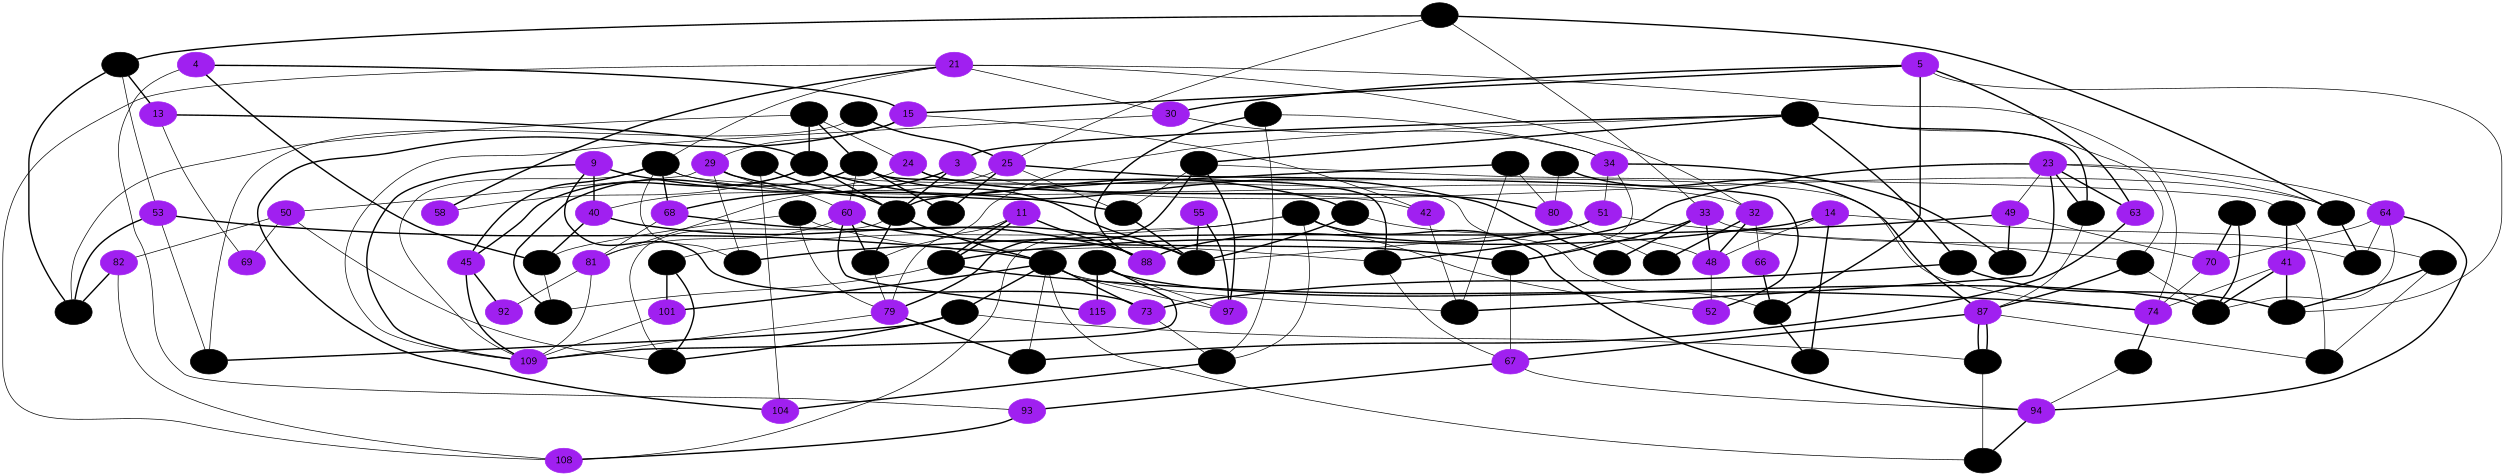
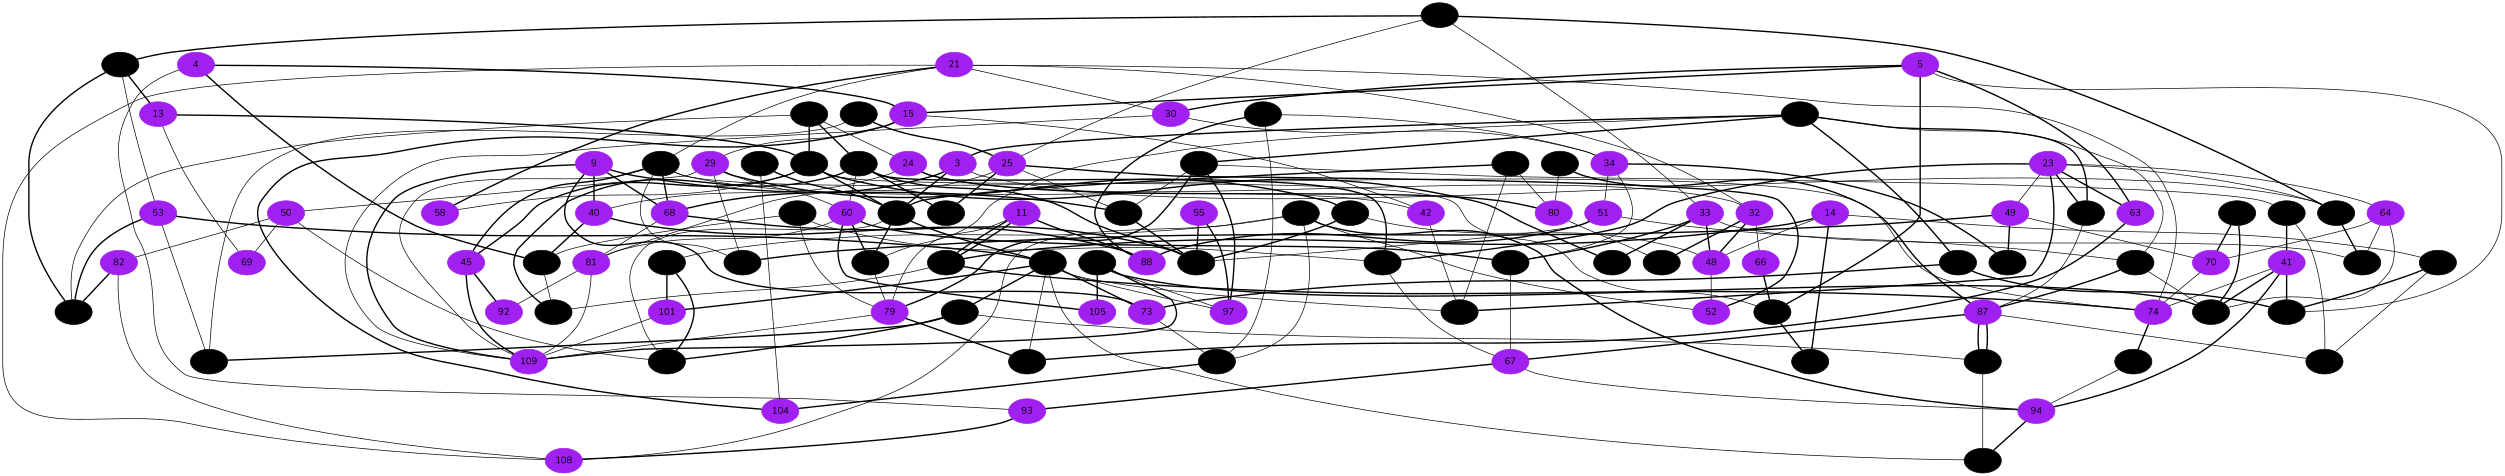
edge "9" -- "68": added
node "115": label "115" -> "105"
edge "64" -- "94": now "41" -- "94"
